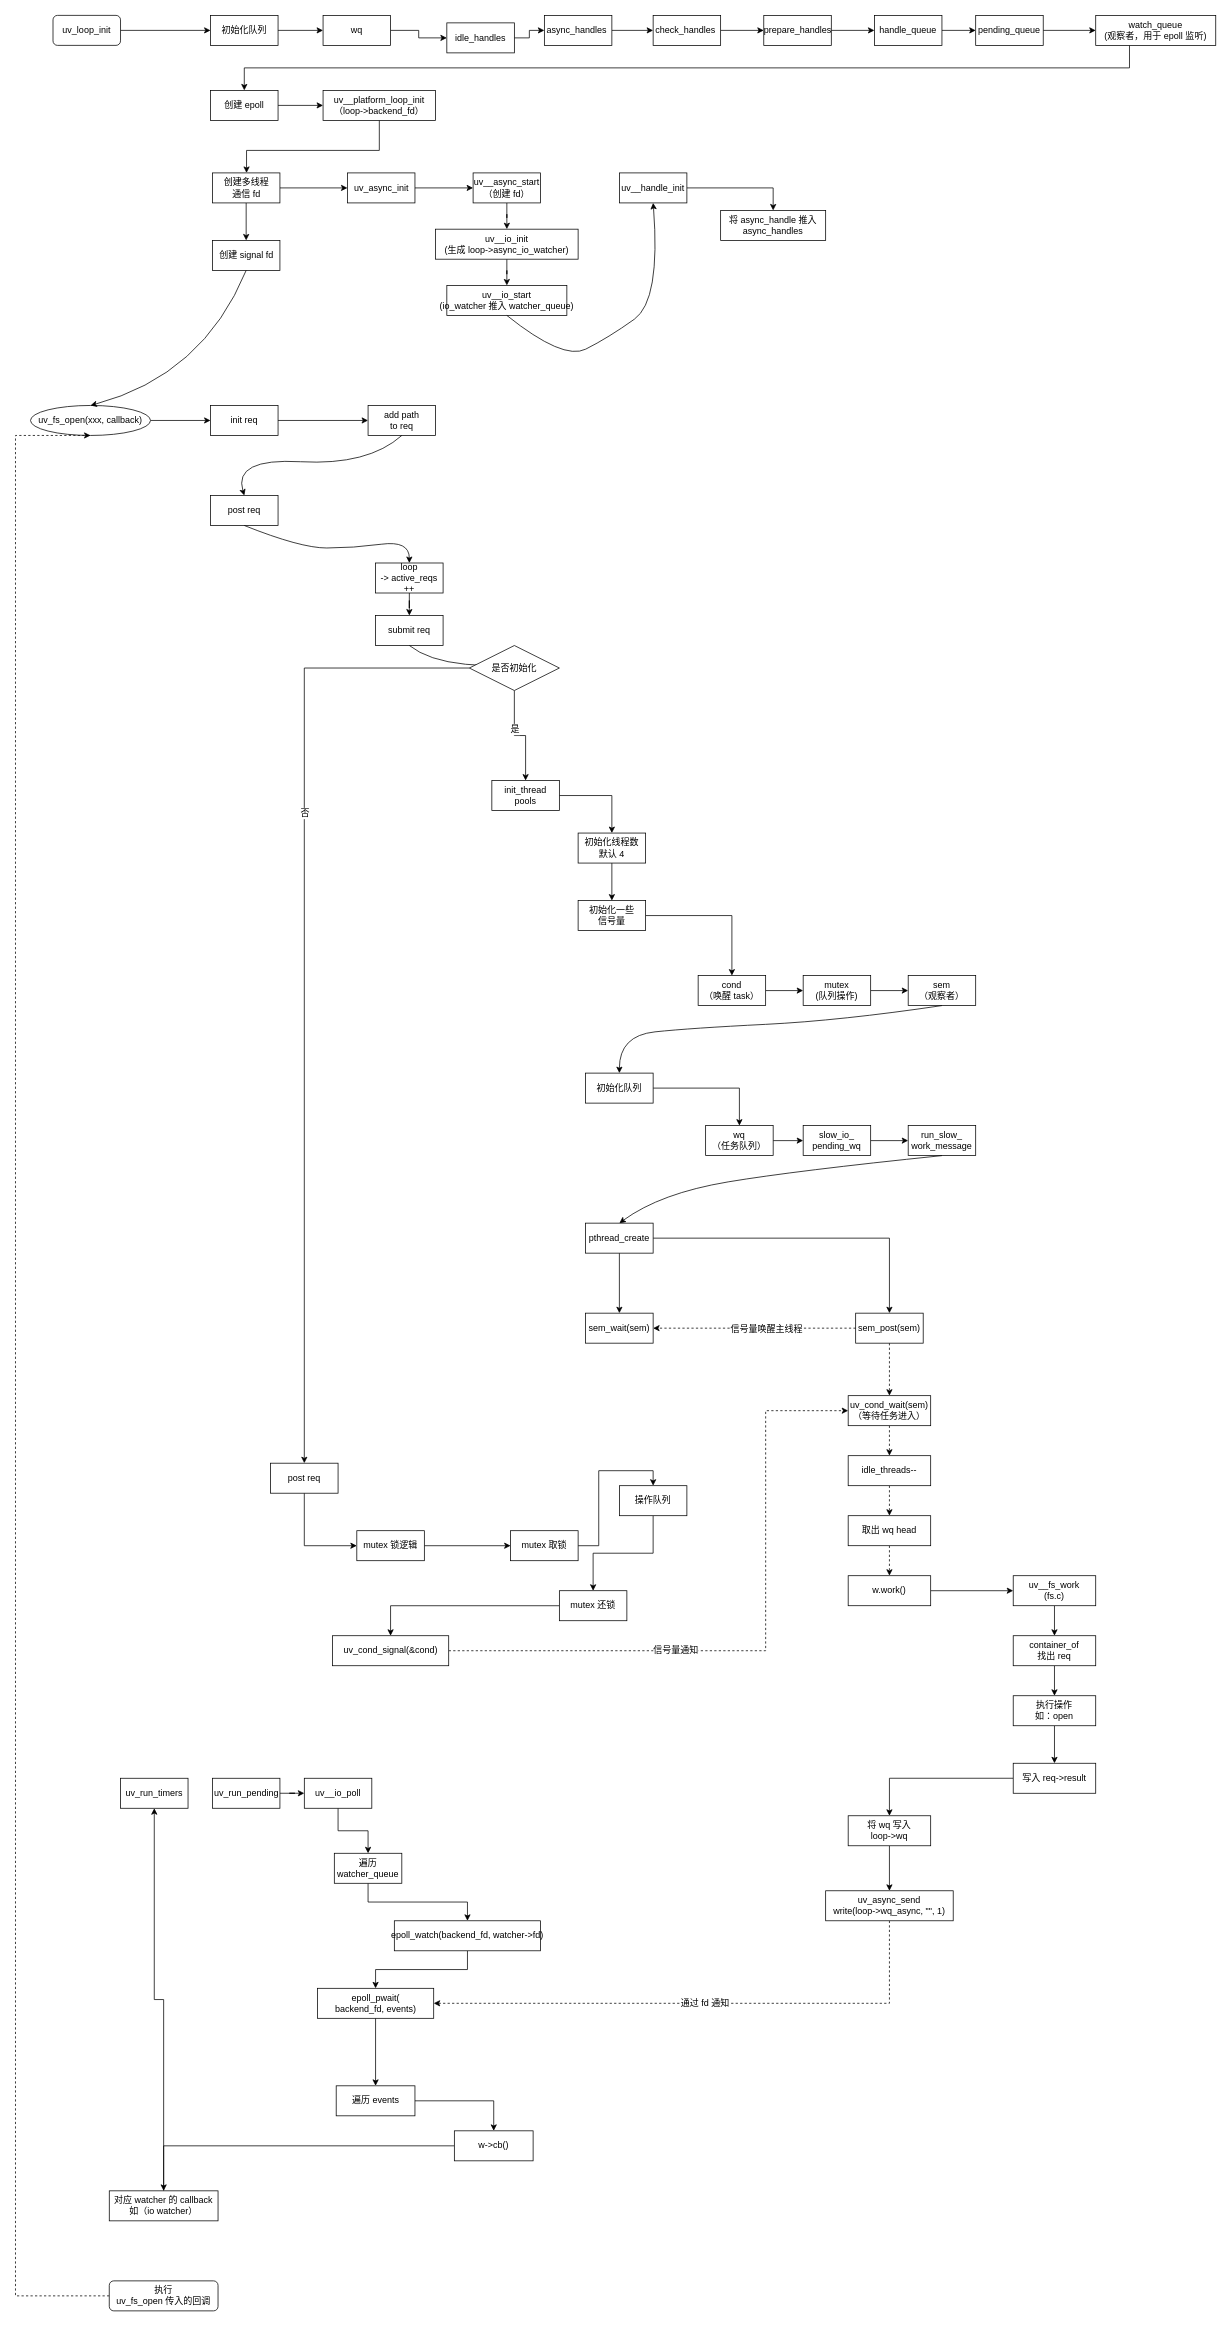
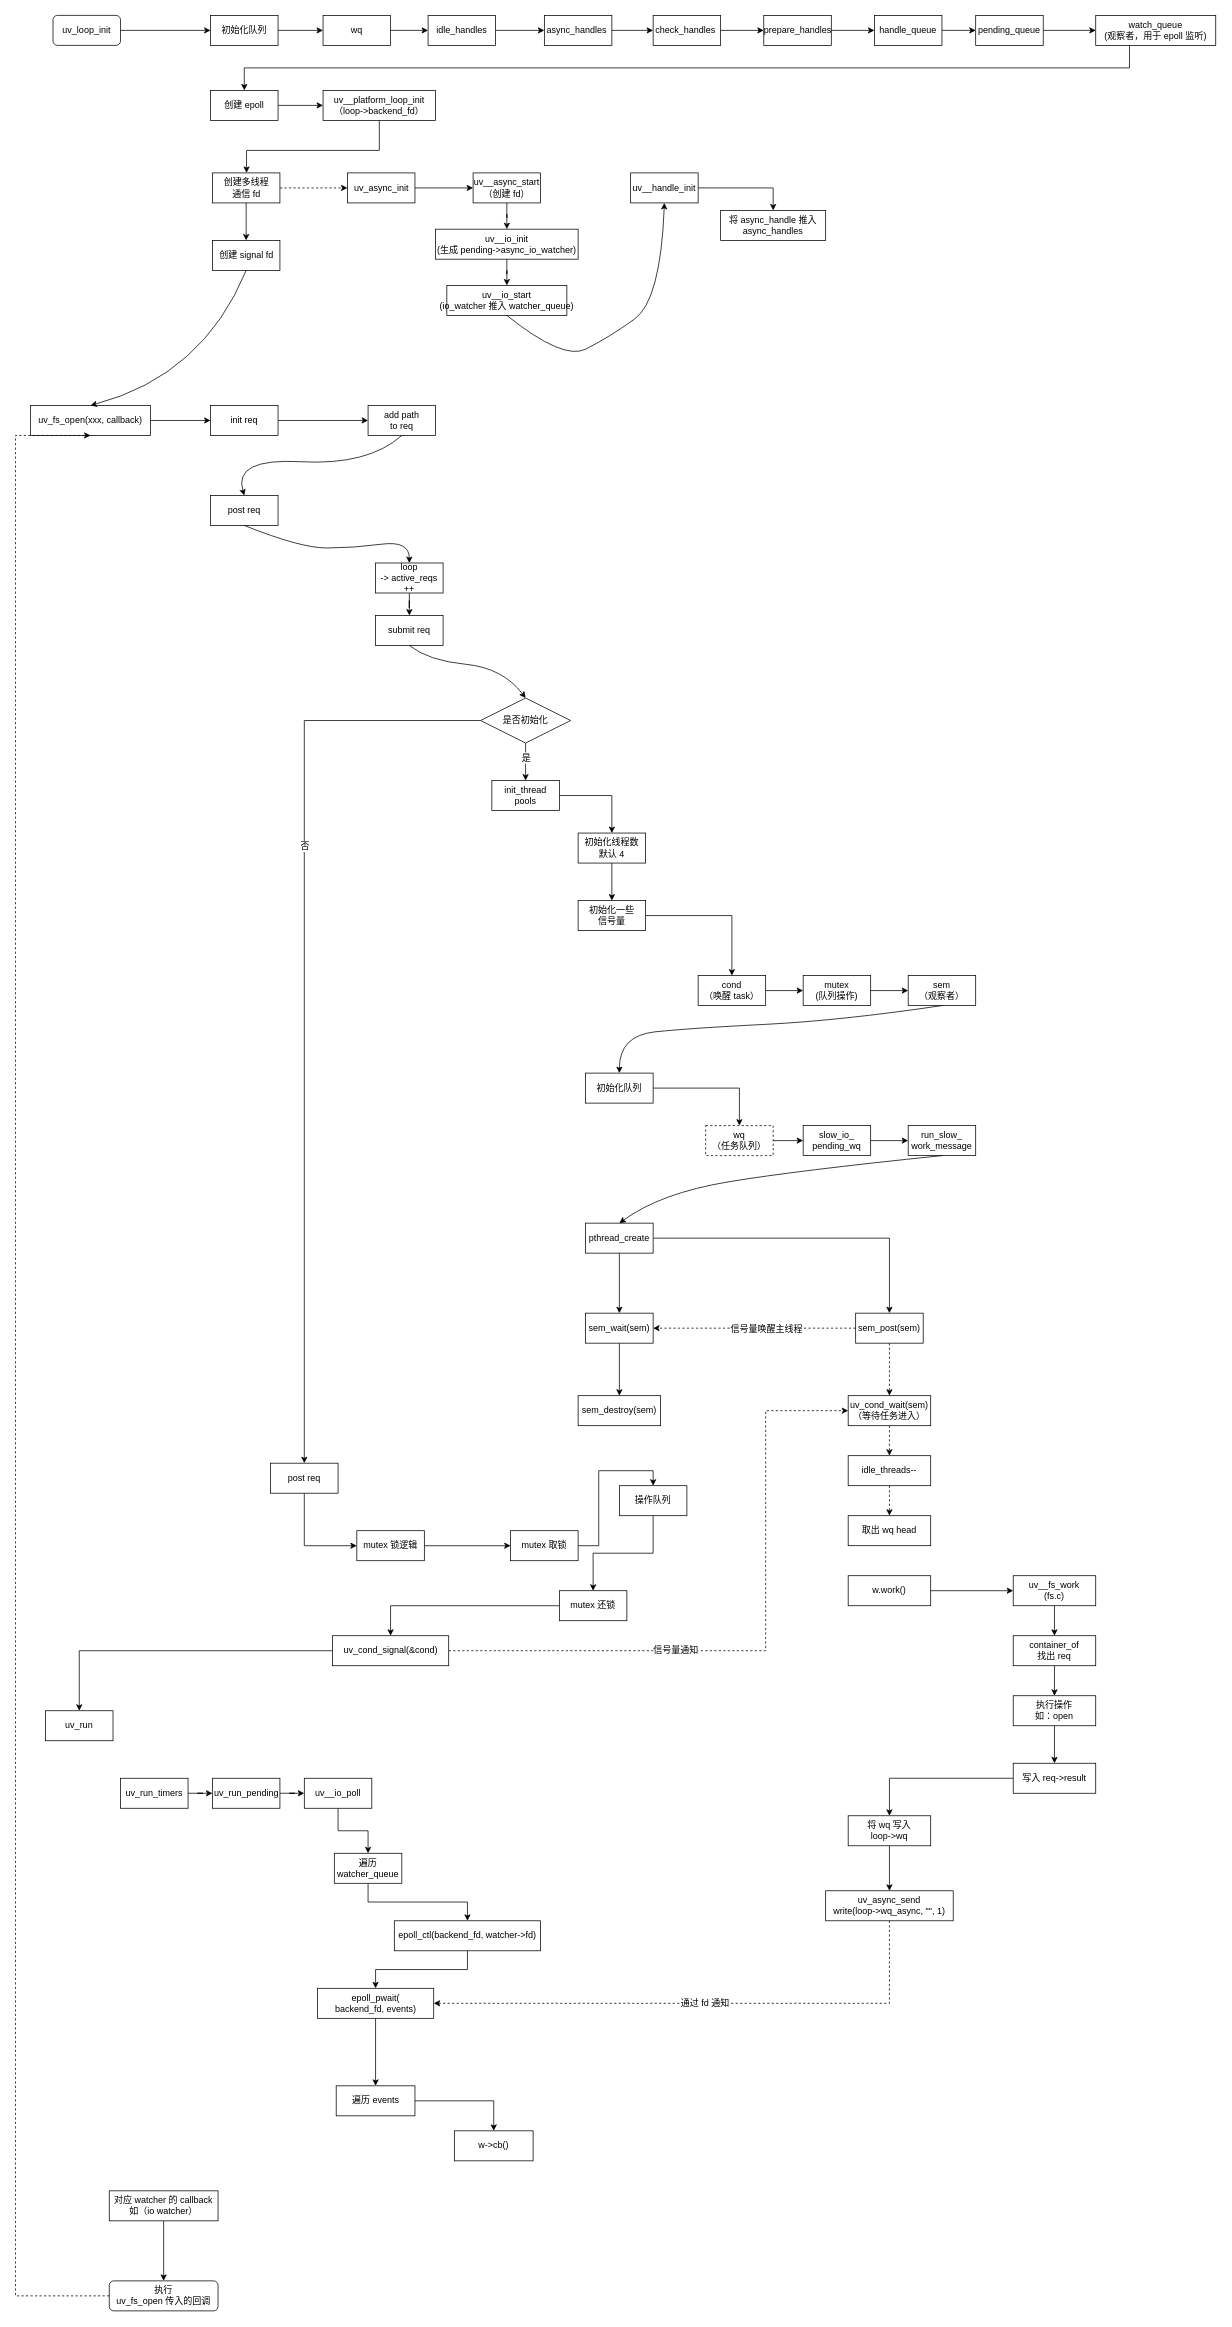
node "idle_handles": moved (480, 38) -> (462, 30)
edge "创建多线程 通信 fd" -> "uv_async_init": style solid -> dashed
node "uv__handle_init": moved (653, 188) -> (664, 188)
node "uv__io_init (生成 loop->async_io_watcher)": label "uv__io_init (生成 loop->async_io_watcher)" -> "uv__io_init (生成 pending->async_io_watcher)"
node "uv_fs_open(xxx, callback)": shape ellipse -> rectangle
node "是否初始化": moved (514, 668) -> (525, 720)
node "wq （任务队列）": style solid -> dashed
edge "sem_wait(sem)" -> "sem_destroy(sem)": added
node "sem_destroy(sem)": added
edge "取出 wq head" -> "w.work()": removed
edge "uv_cond_signal(&cond)" -> "uv_run": added
node "uv_run": added
edge "uv_run_timers" -> "uv_run_pending": added
node "epoll_watch(backend_fd, watcher->fd)": label "epoll_watch(backend_fd, watcher->fd)" -> "epoll_ctl(backend_fd, watcher->fd)"
edge "对应 watcher 的 callback 如（io watcher）" -> "uv_run_timers": now "对应 watcher 的 callback 如（io watcher）" -> "执行 uv_fs_open 传入的回调"
edge "w->cb()" -> "对应 watcher 的 callback 如（io watcher）": removed
